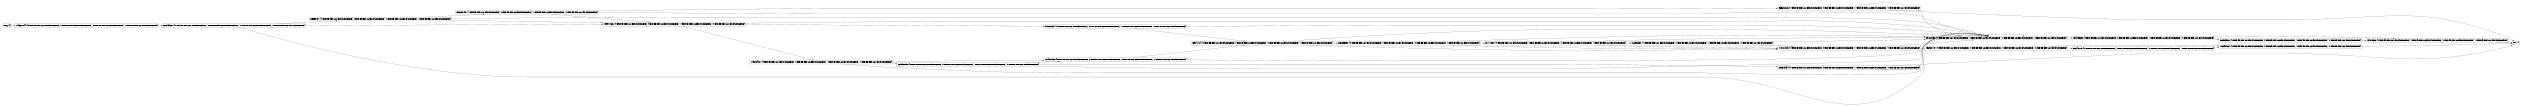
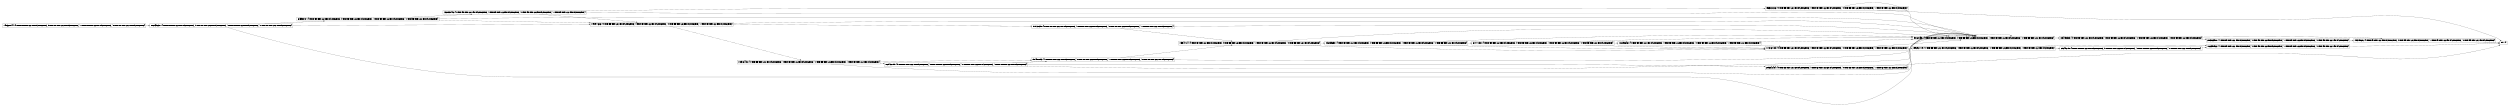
node "entry - []": removed
